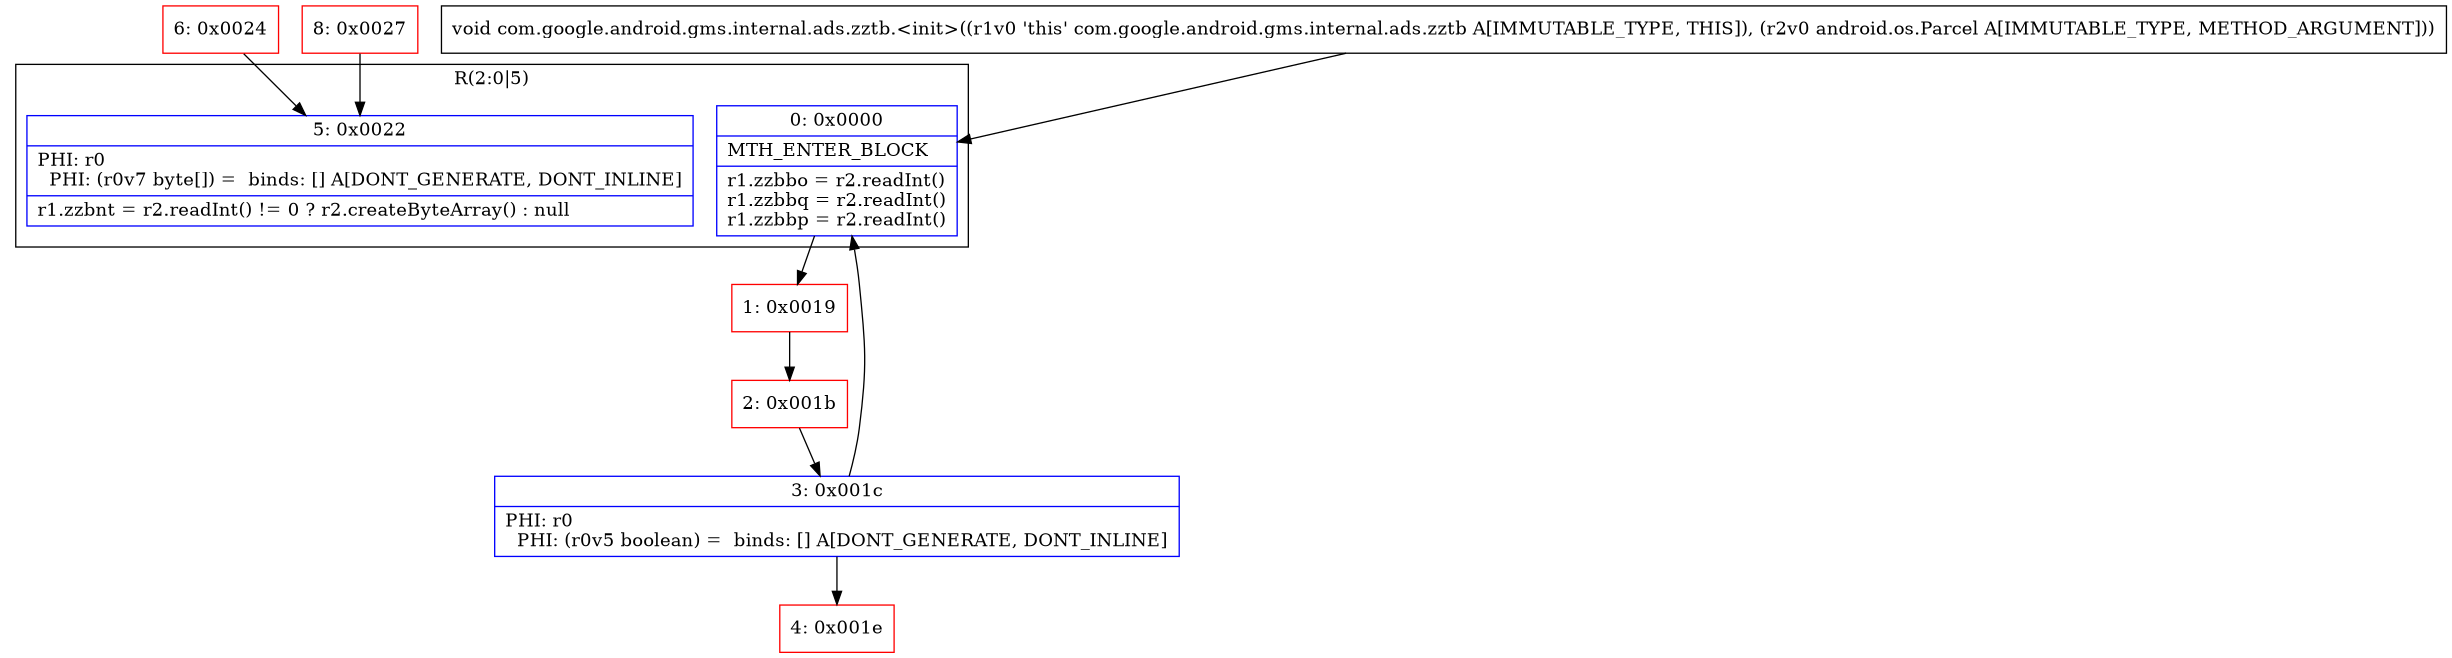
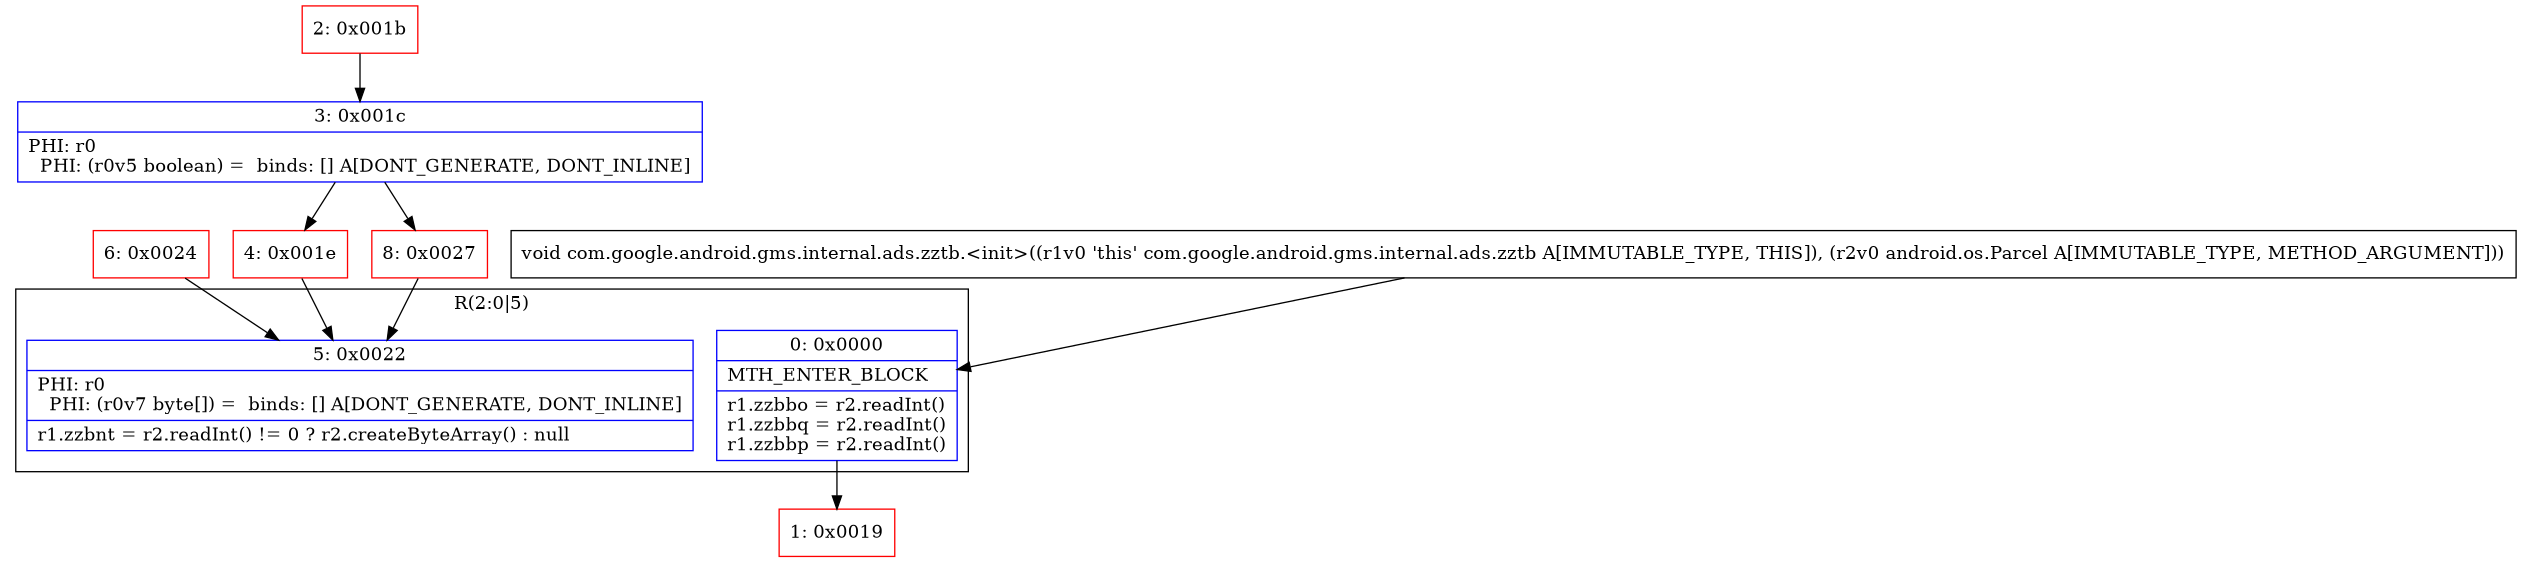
edge "4: 0x001e" -> "5: 0x0022": added
edge "1: 0x0019" -> "2: 0x001b": removed
edge "3: 0x001c" -> "0: 0x0000": now "3: 0x001c" -> "8: 0x0027"
